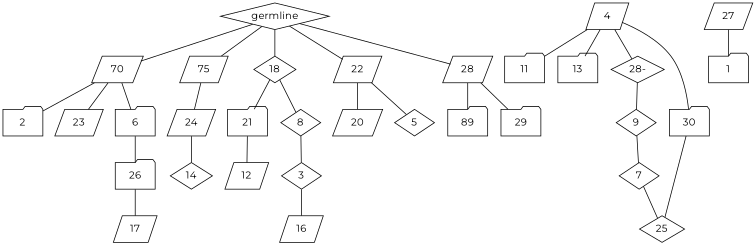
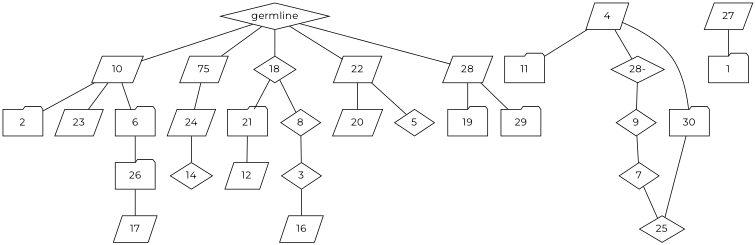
node "70": label "70" -> "10"
node "13": removed
node "89": label "89" -> "19"
